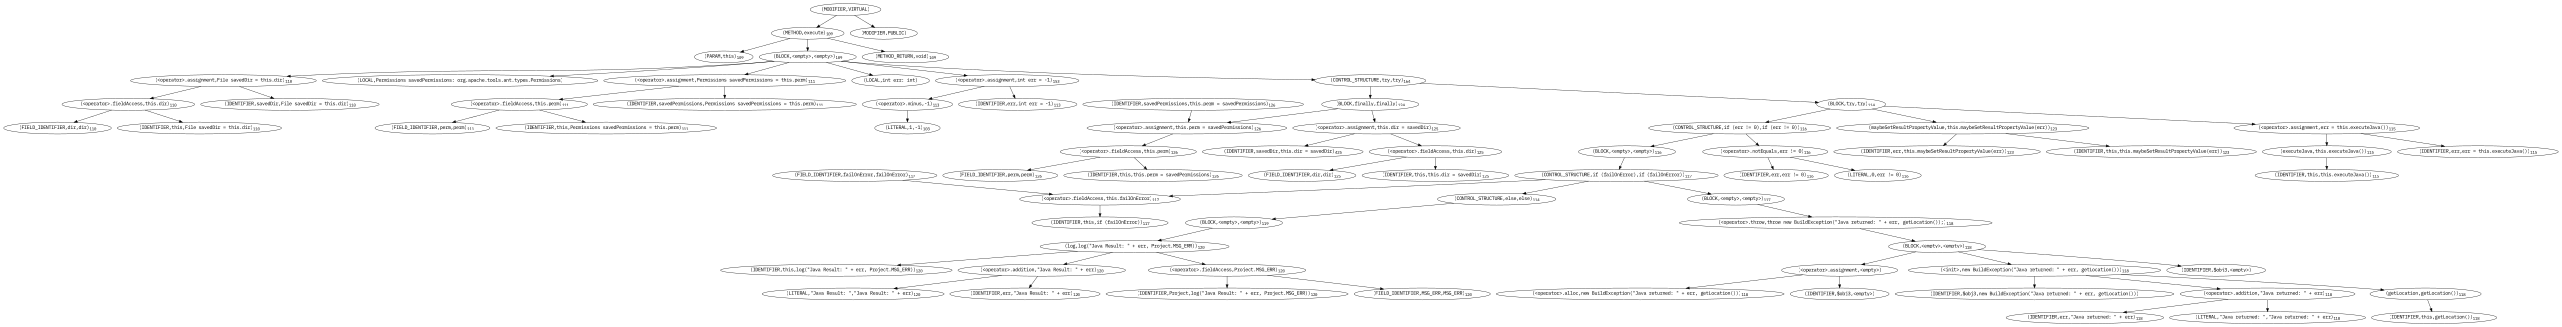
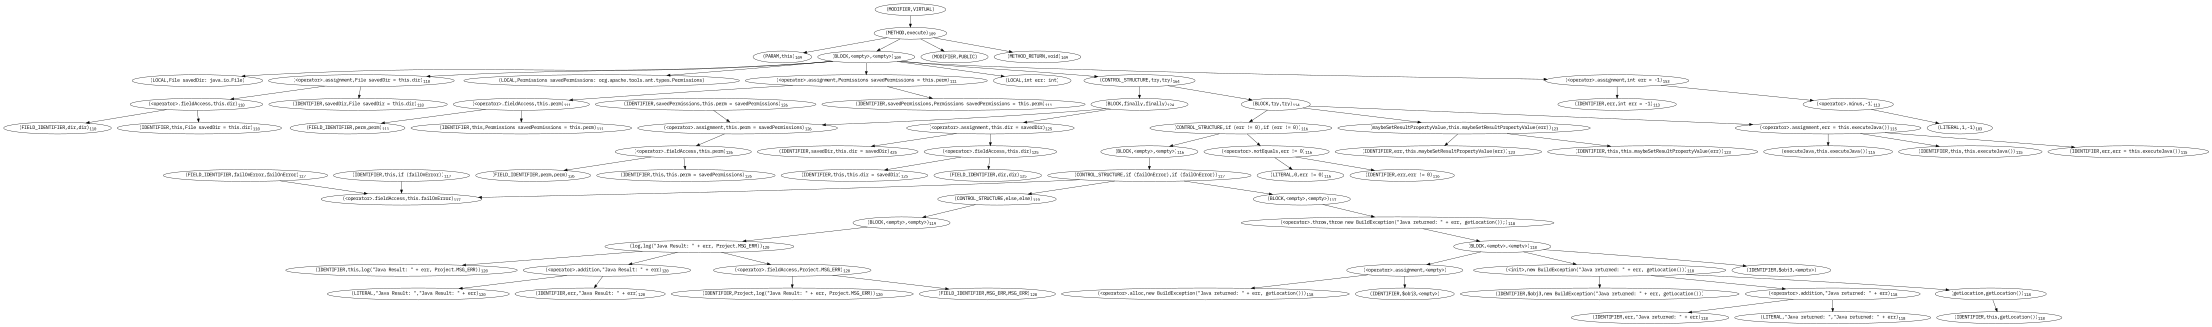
edge "(MODIFIER,VIRTUAL)" -> "(MODIFIER,PUBLIC)": now "(METHOD,execute)" -> "(MODIFIER,PUBLIC)"
node "(LOCAL,File savedDir: java.io.File)": added
edge "(executeJava,this.executeJava())" -> "(IDENTIFIER,this,this.executeJava())": now "(<operator>.assignment,err = this.executeJava())" -> "(IDENTIFIER,this,this.executeJava())"
node "(CONTROL_STRUCTURE,else,else)": text "114" -> "119"
edge "(<operator>.fieldAccess,this.failOnError)" -> "(IDENTIFIER,this,if (failOnError))": reversed
